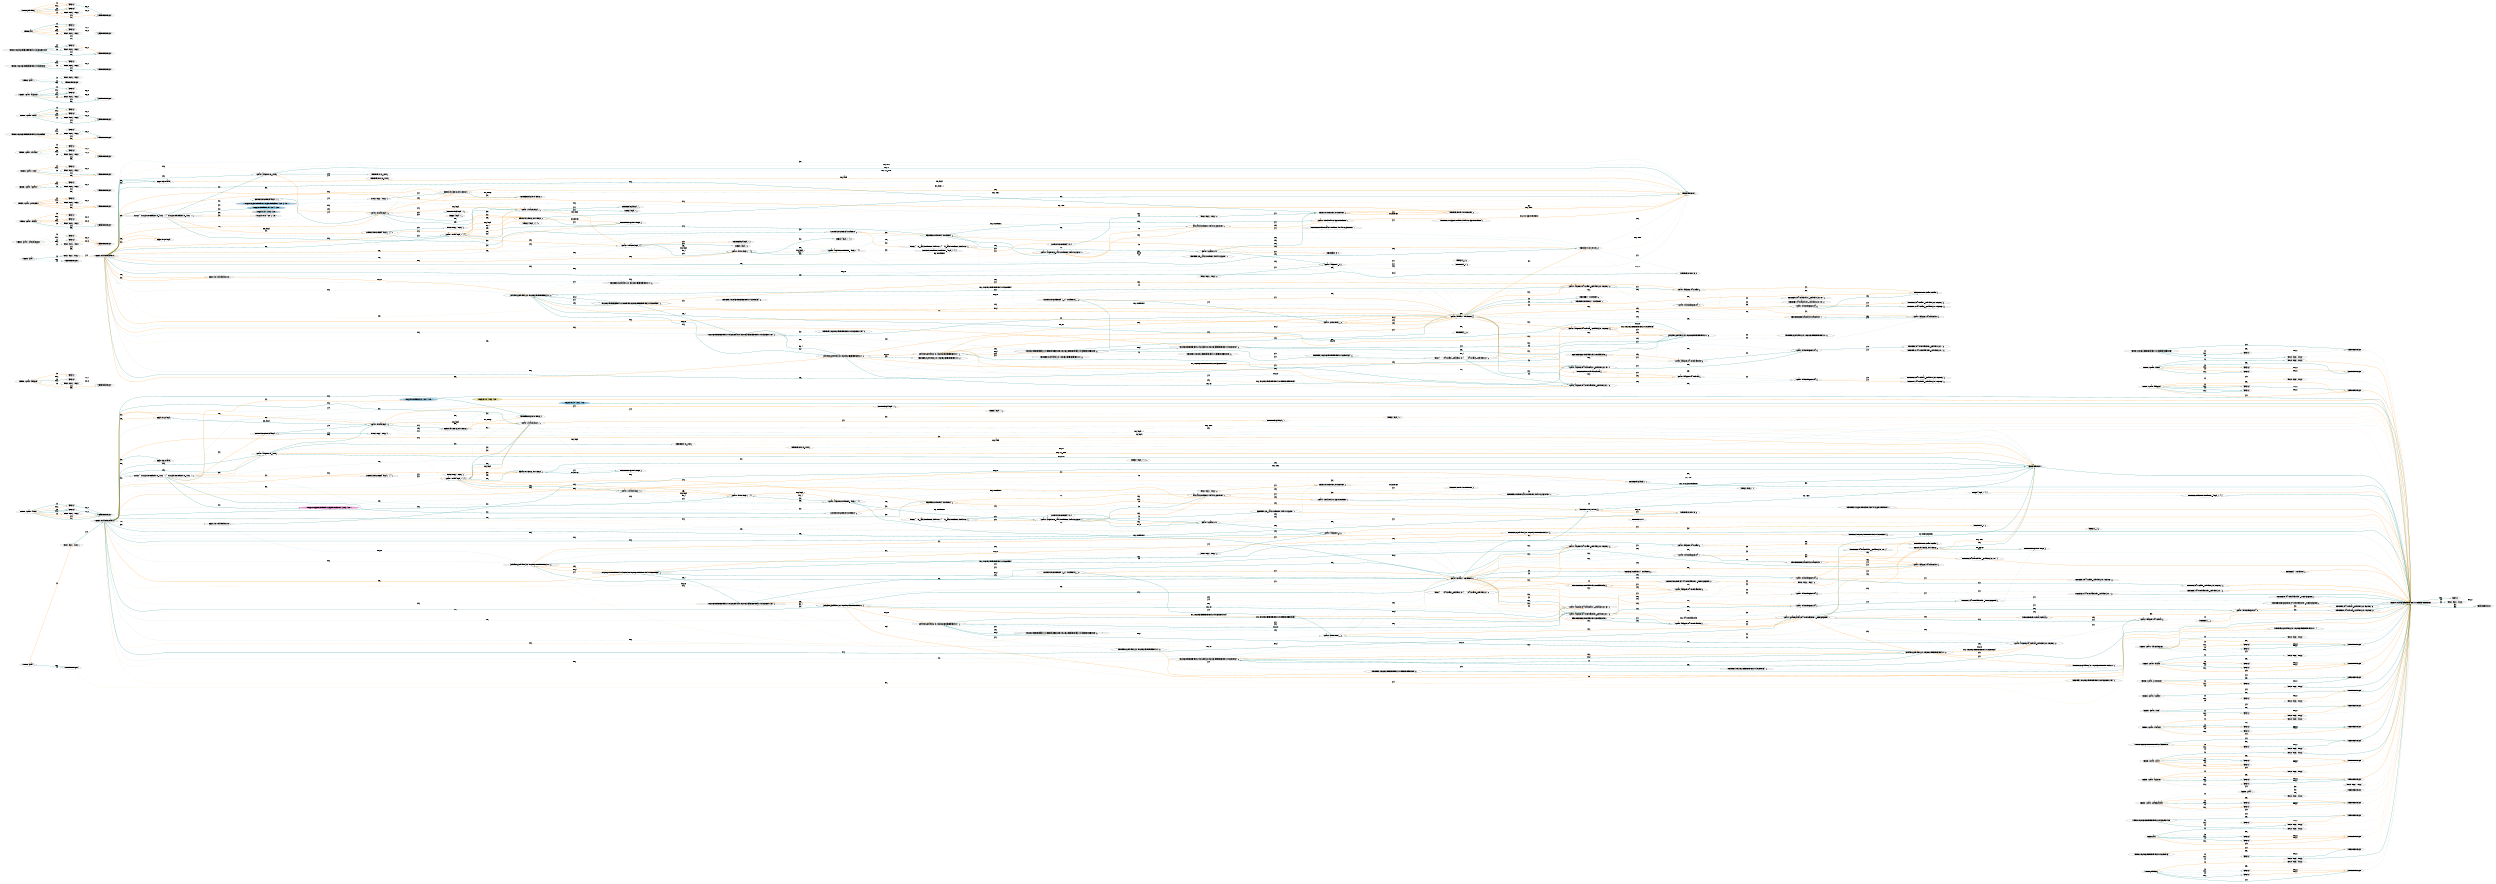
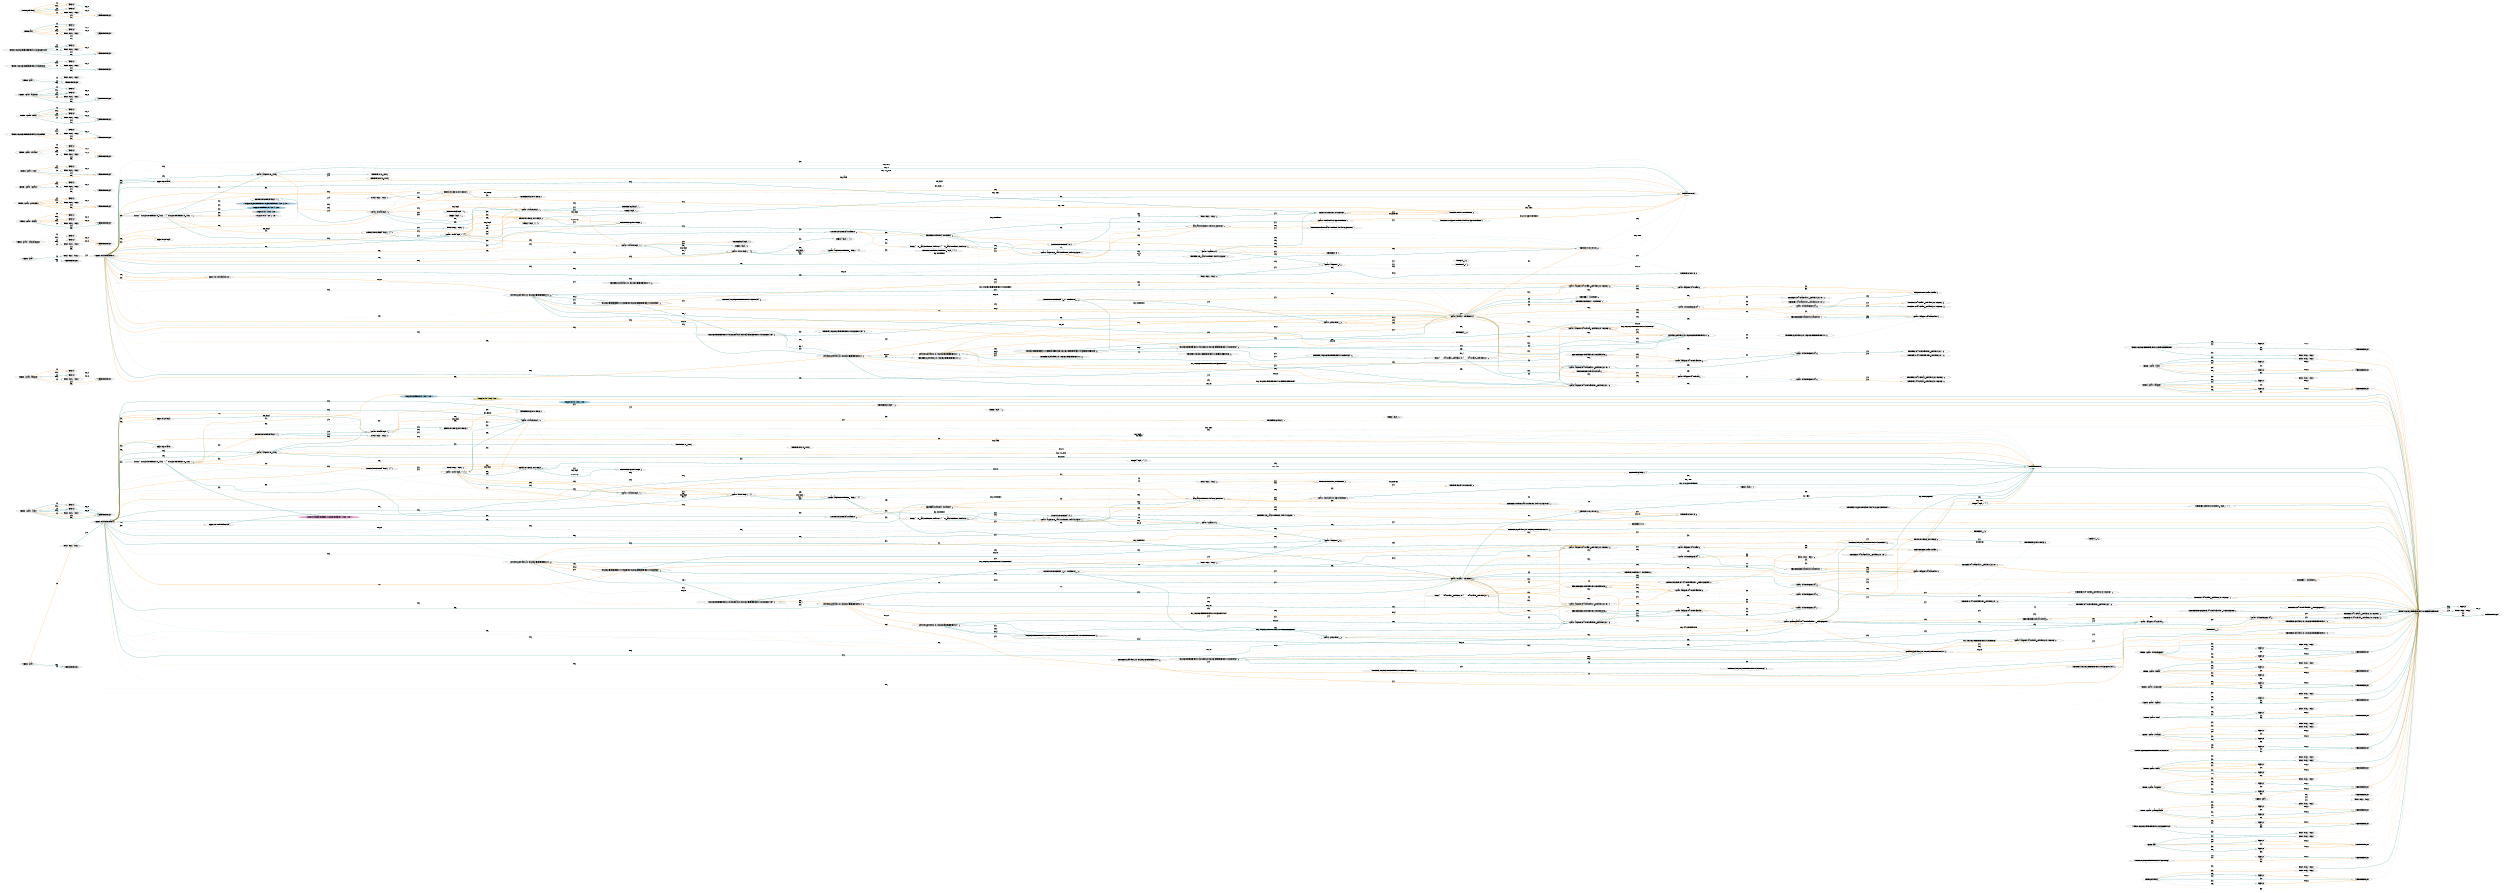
node "(IDENTIFIER,i,ve[i].vertex_buffer_index >= PIPE_MAX_ATTRIBS)": removed
